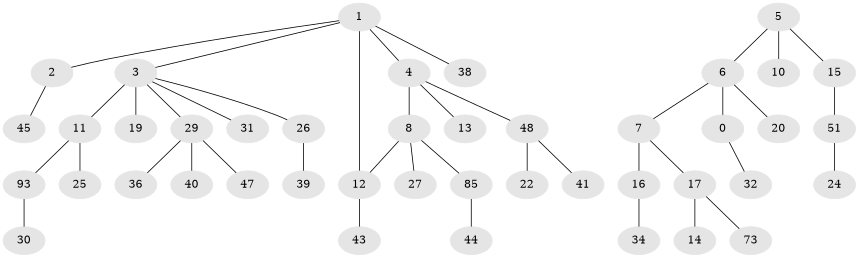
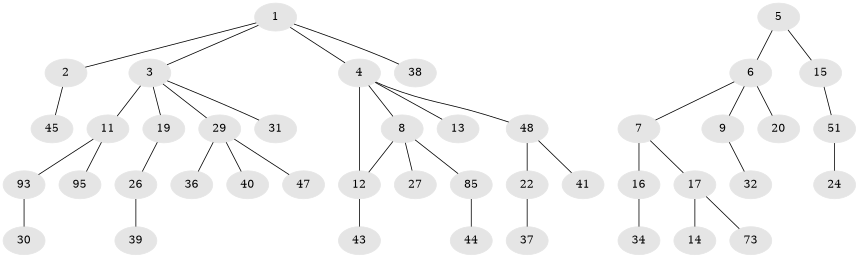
node "10": removed
edge "3" -- "26": now "19" -- "26"
edge "1" -- "12": now "4" -- "12"
node "0": label "0" -> "9"
node "25": label "25" -> "95"
node "37": added
